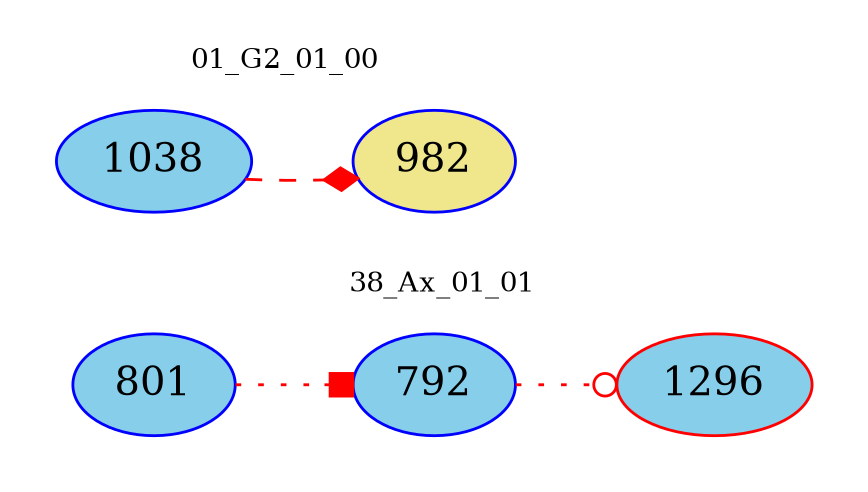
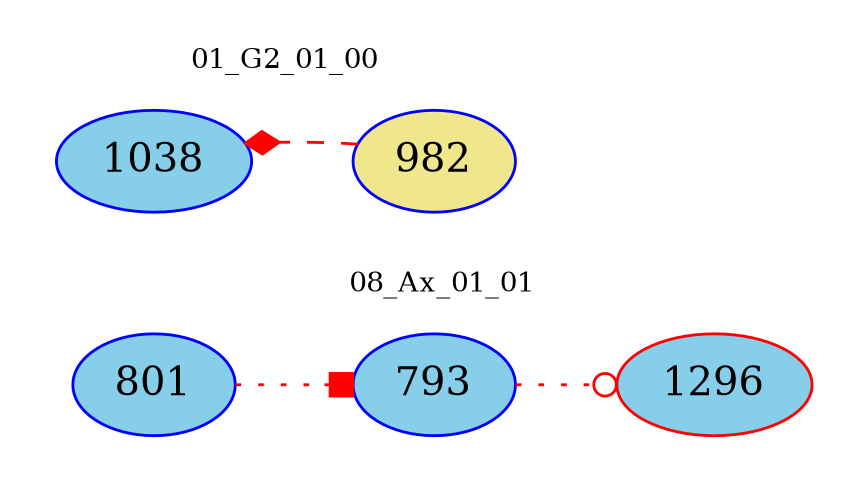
edge "1038" -> "982": reversed
cluster "38_Ax_01_01": label "38_Ax_01_01" -> "08_Ax_01_01"
node "792": label "792" -> "793"
